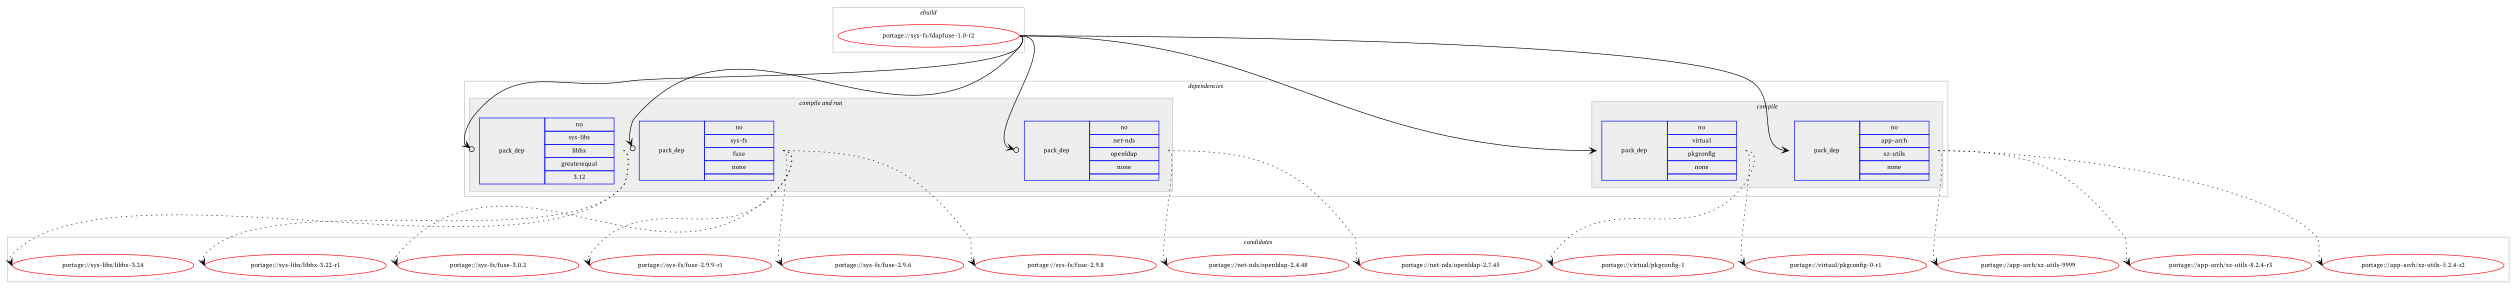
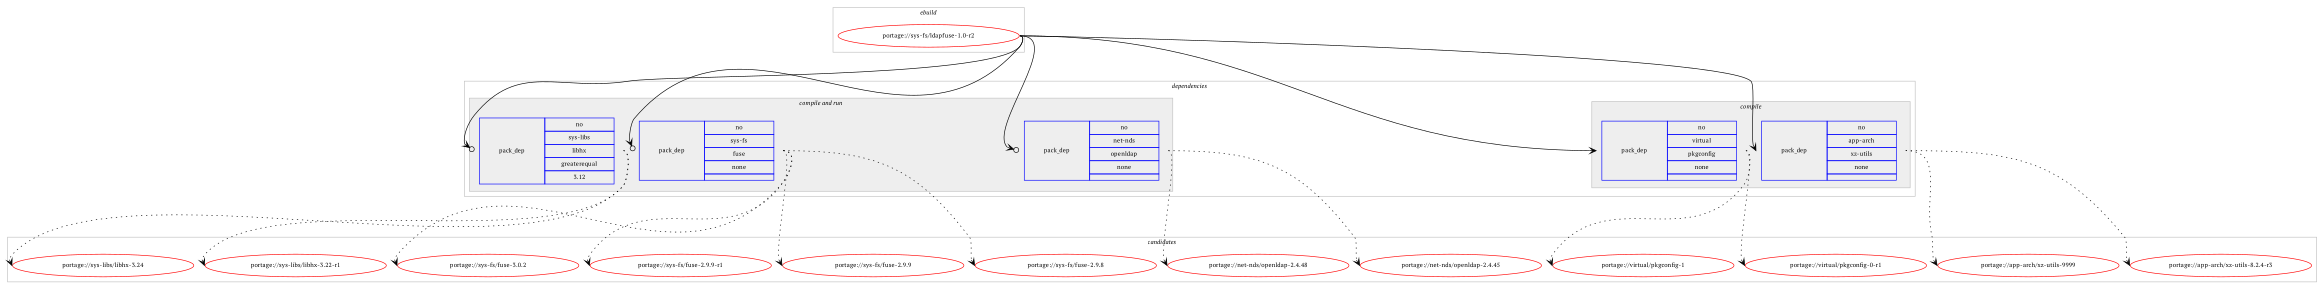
node "portage://sys-fs/fuse-2.9.6": label "portage://sys-fs/fuse-2.9.6" -> "portage://sys-fs/fuse-2.9.9"
node "portage://net-nds/openldap-2.7.45": label "portage://net-nds/openldap-2.7.45" -> "portage://net-nds/openldap-2.4.45"
node "portage://app-arch/xz-utils-5.2.4-r2": removed
